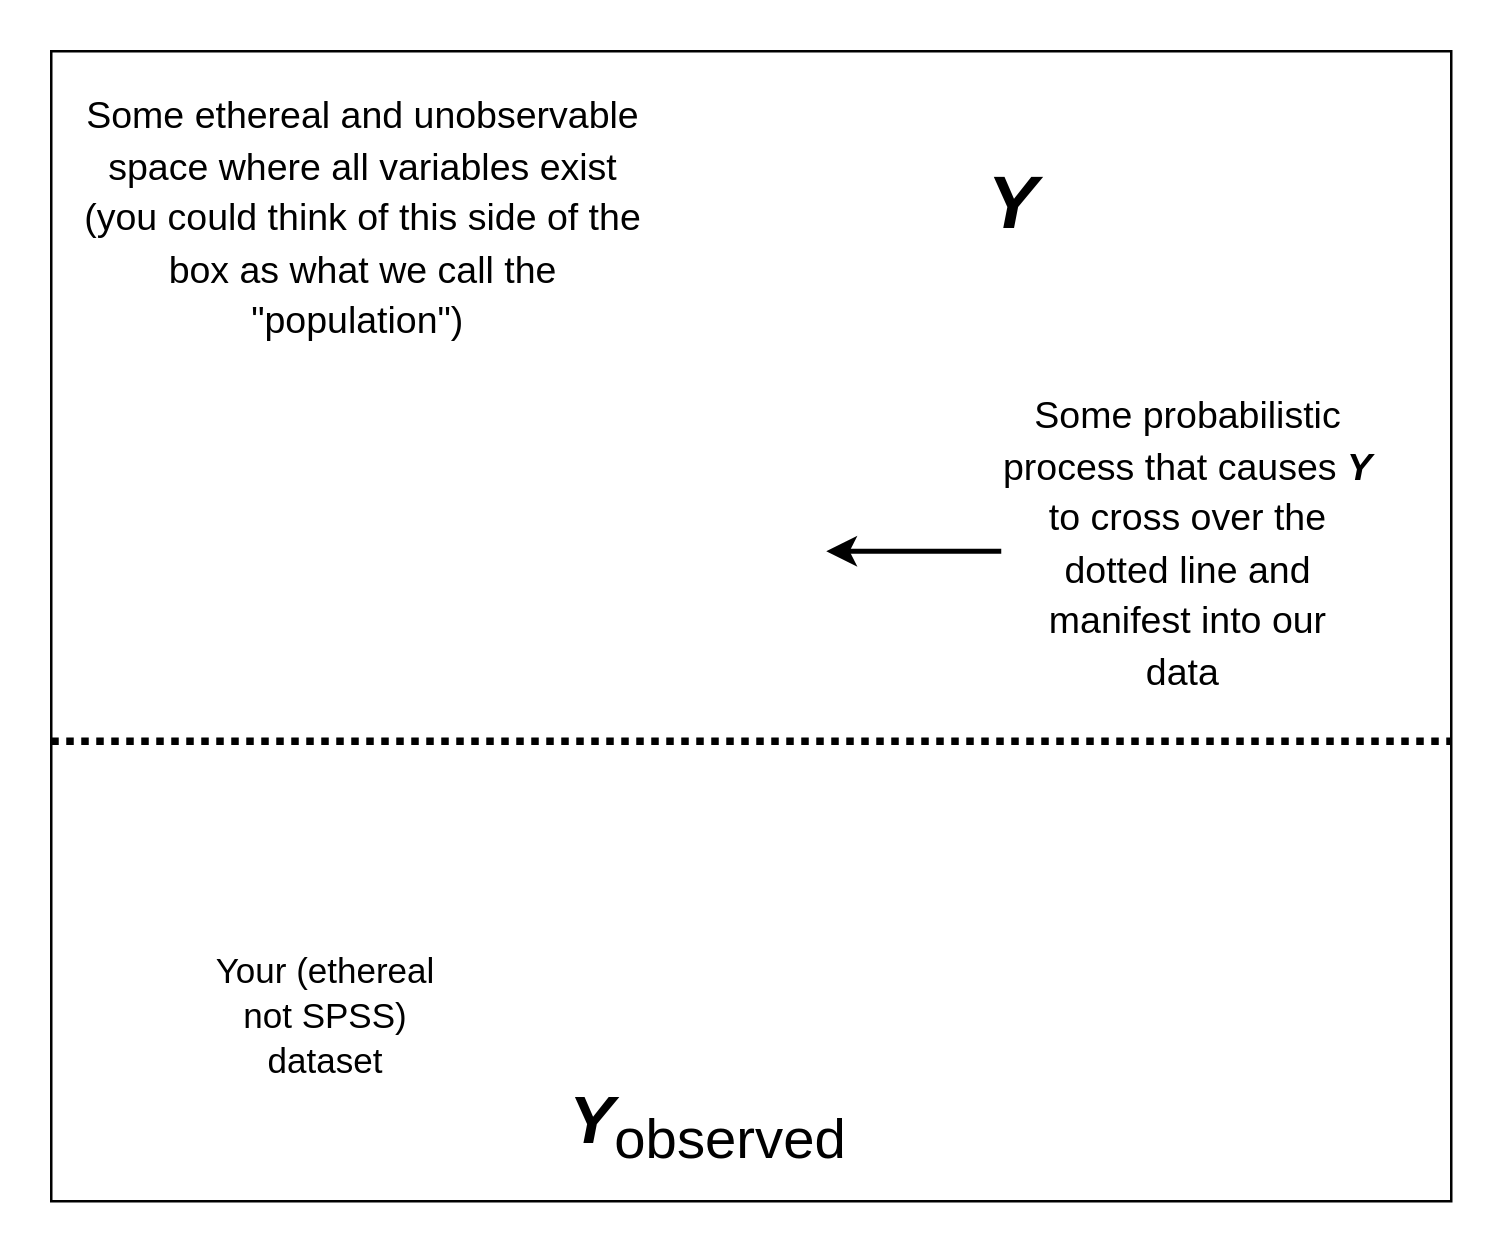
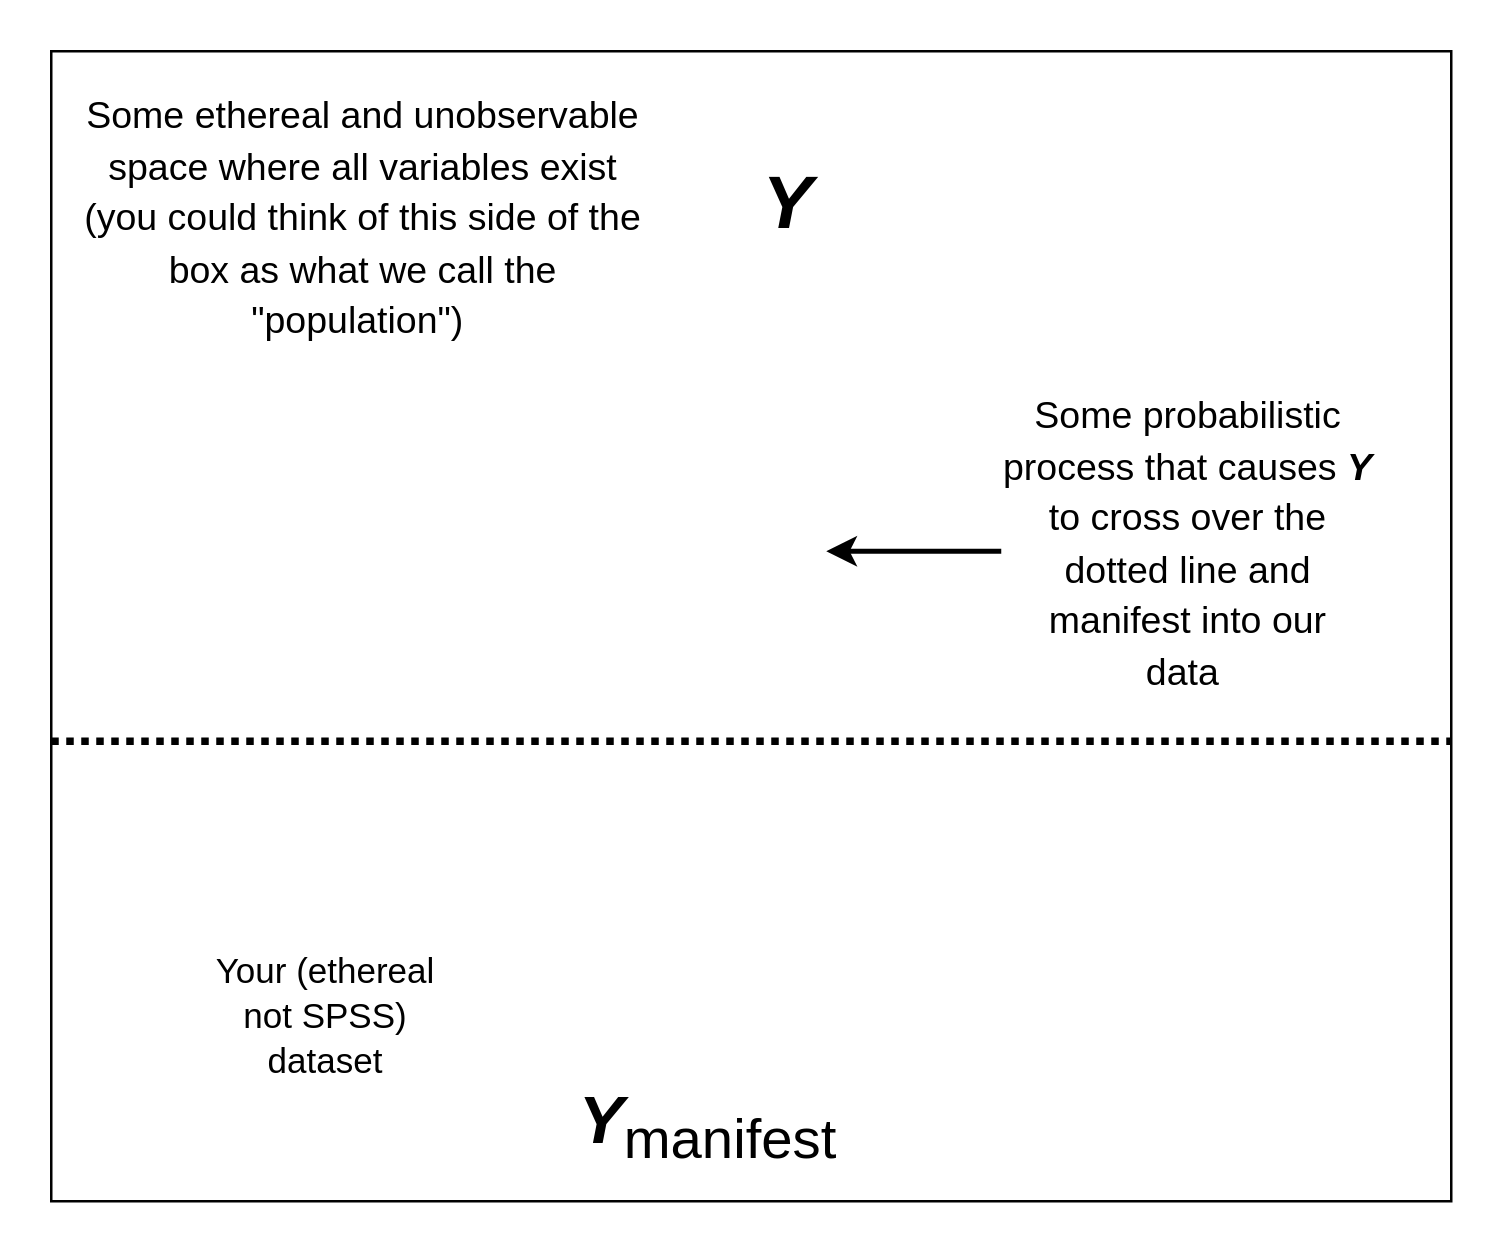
node "Y": moved (1014, 201) -> (789, 201)
node "Yobserved": label "Yobserved" -> "Ymanifest"
